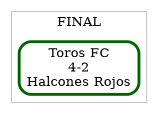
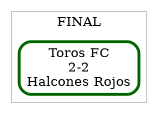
node "Toros FC 4-2 Halcones Rojos": label "Toros FC 4-2 Halcones Rojos" -> "Toros FC 2-2 Halcones Rojos"
